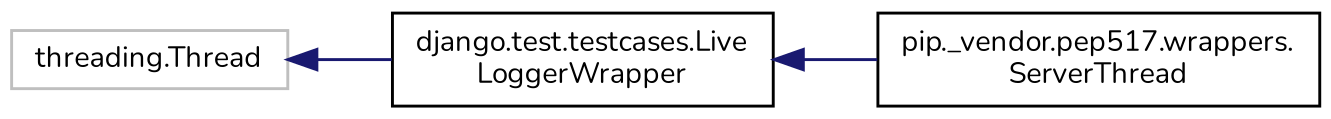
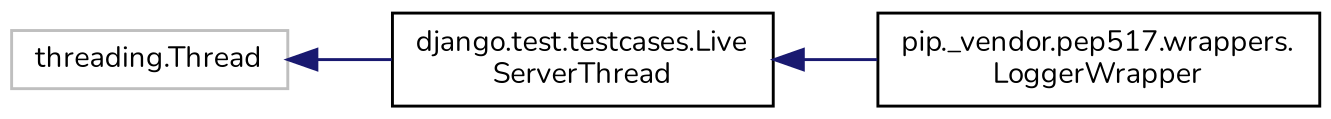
node "django.test.testcases.Live LoggerWrapper": label "django.test.testcases.Live LoggerWrapper" -> "django.test.testcases.Live ServerThread"
node "pip._vendor.pep517.wrappers. ServerThread": label "pip._vendor.pep517.wrappers. ServerThread" -> "pip._vendor.pep517.wrappers. LoggerWrapper"
